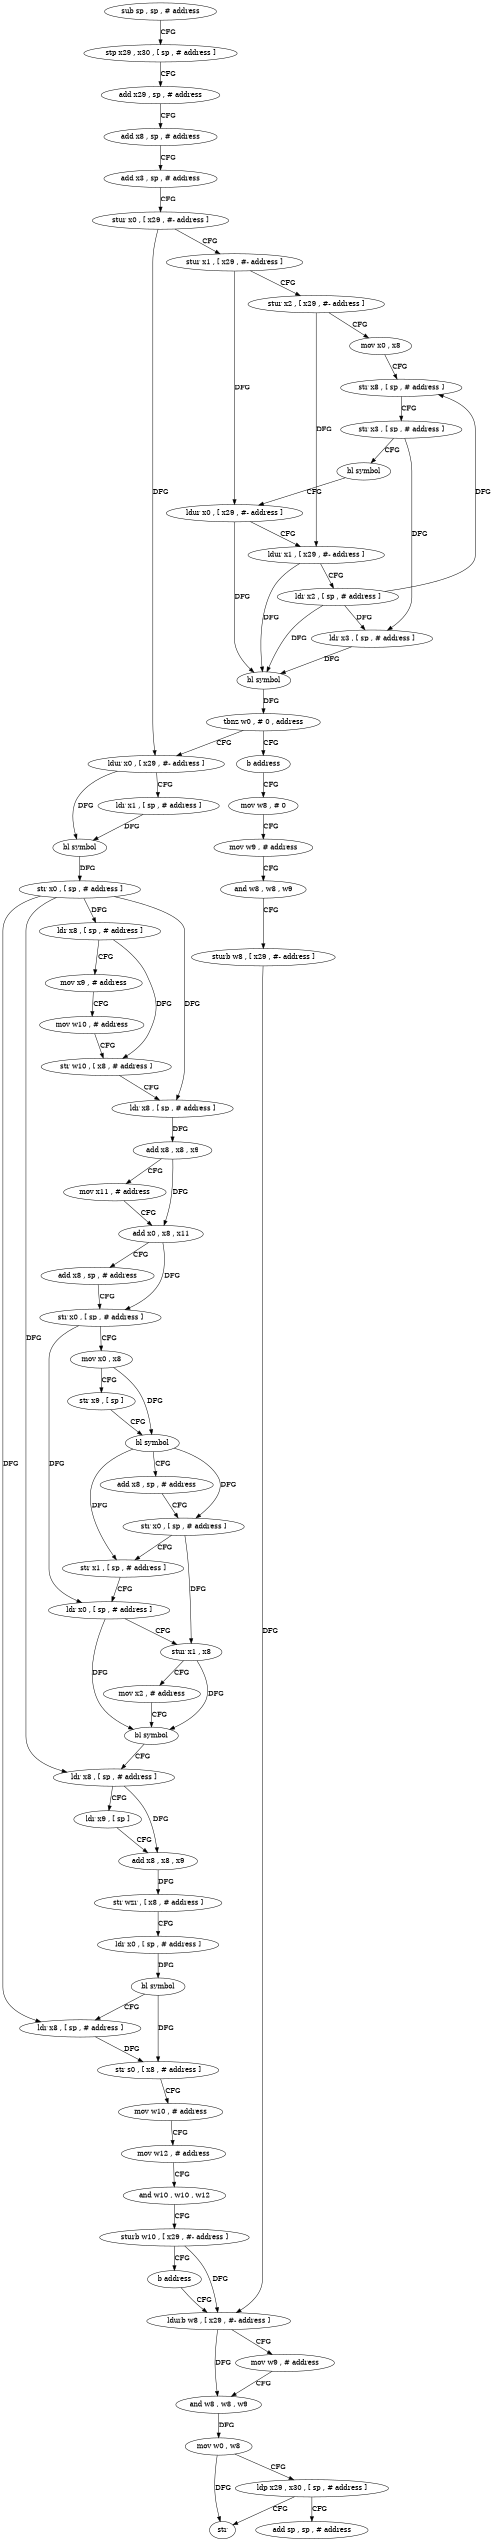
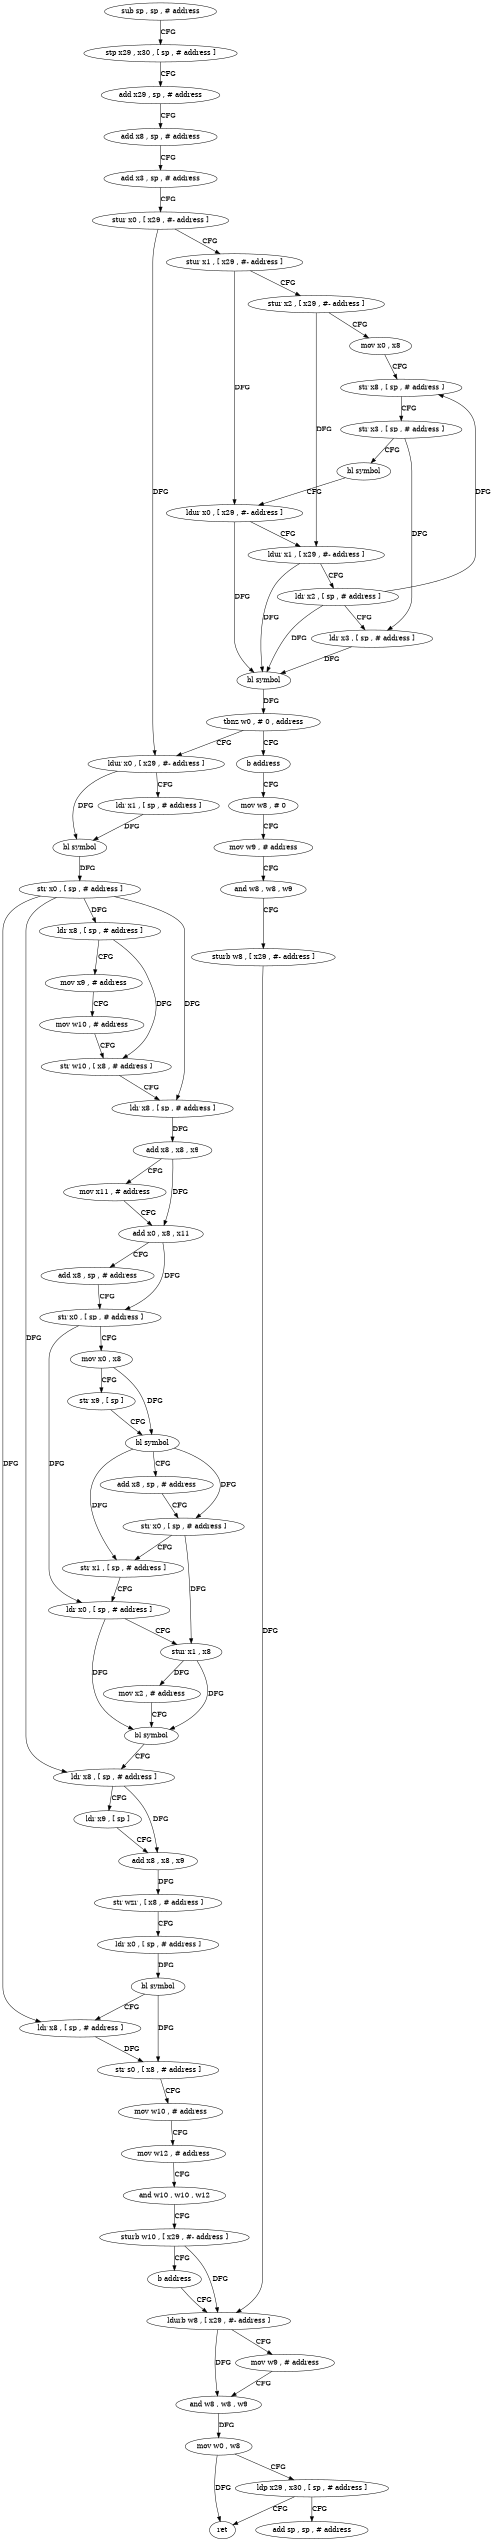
edge "ldr x2 , [ sp , # address ]" -> "ldr x3 , [ sp , # address ]": label "DFG" -> "CFG"
edge "stur x1 , x8" -> "mov x2 , # address": label "CFG" -> "DFG"
node "str": label "str" -> "ret"
